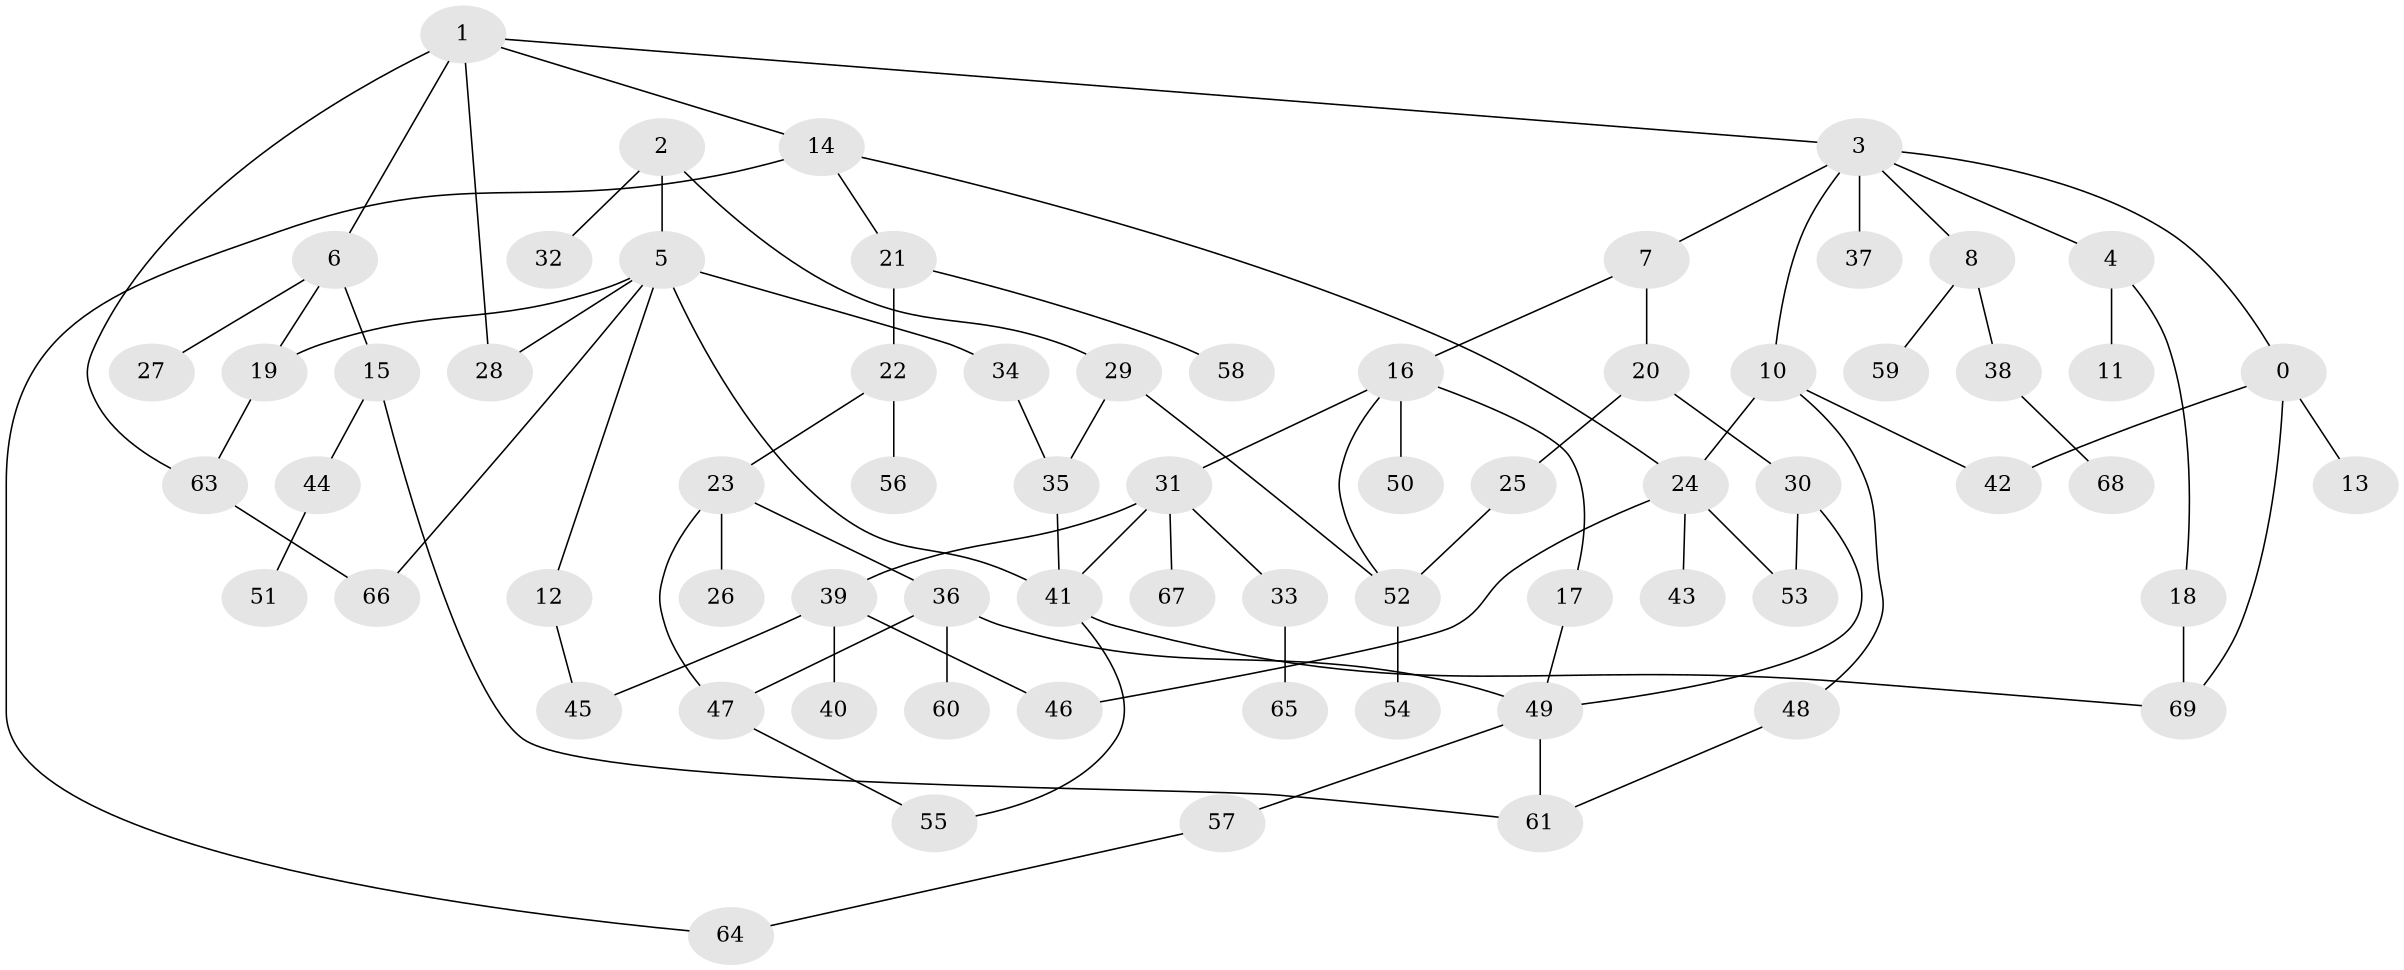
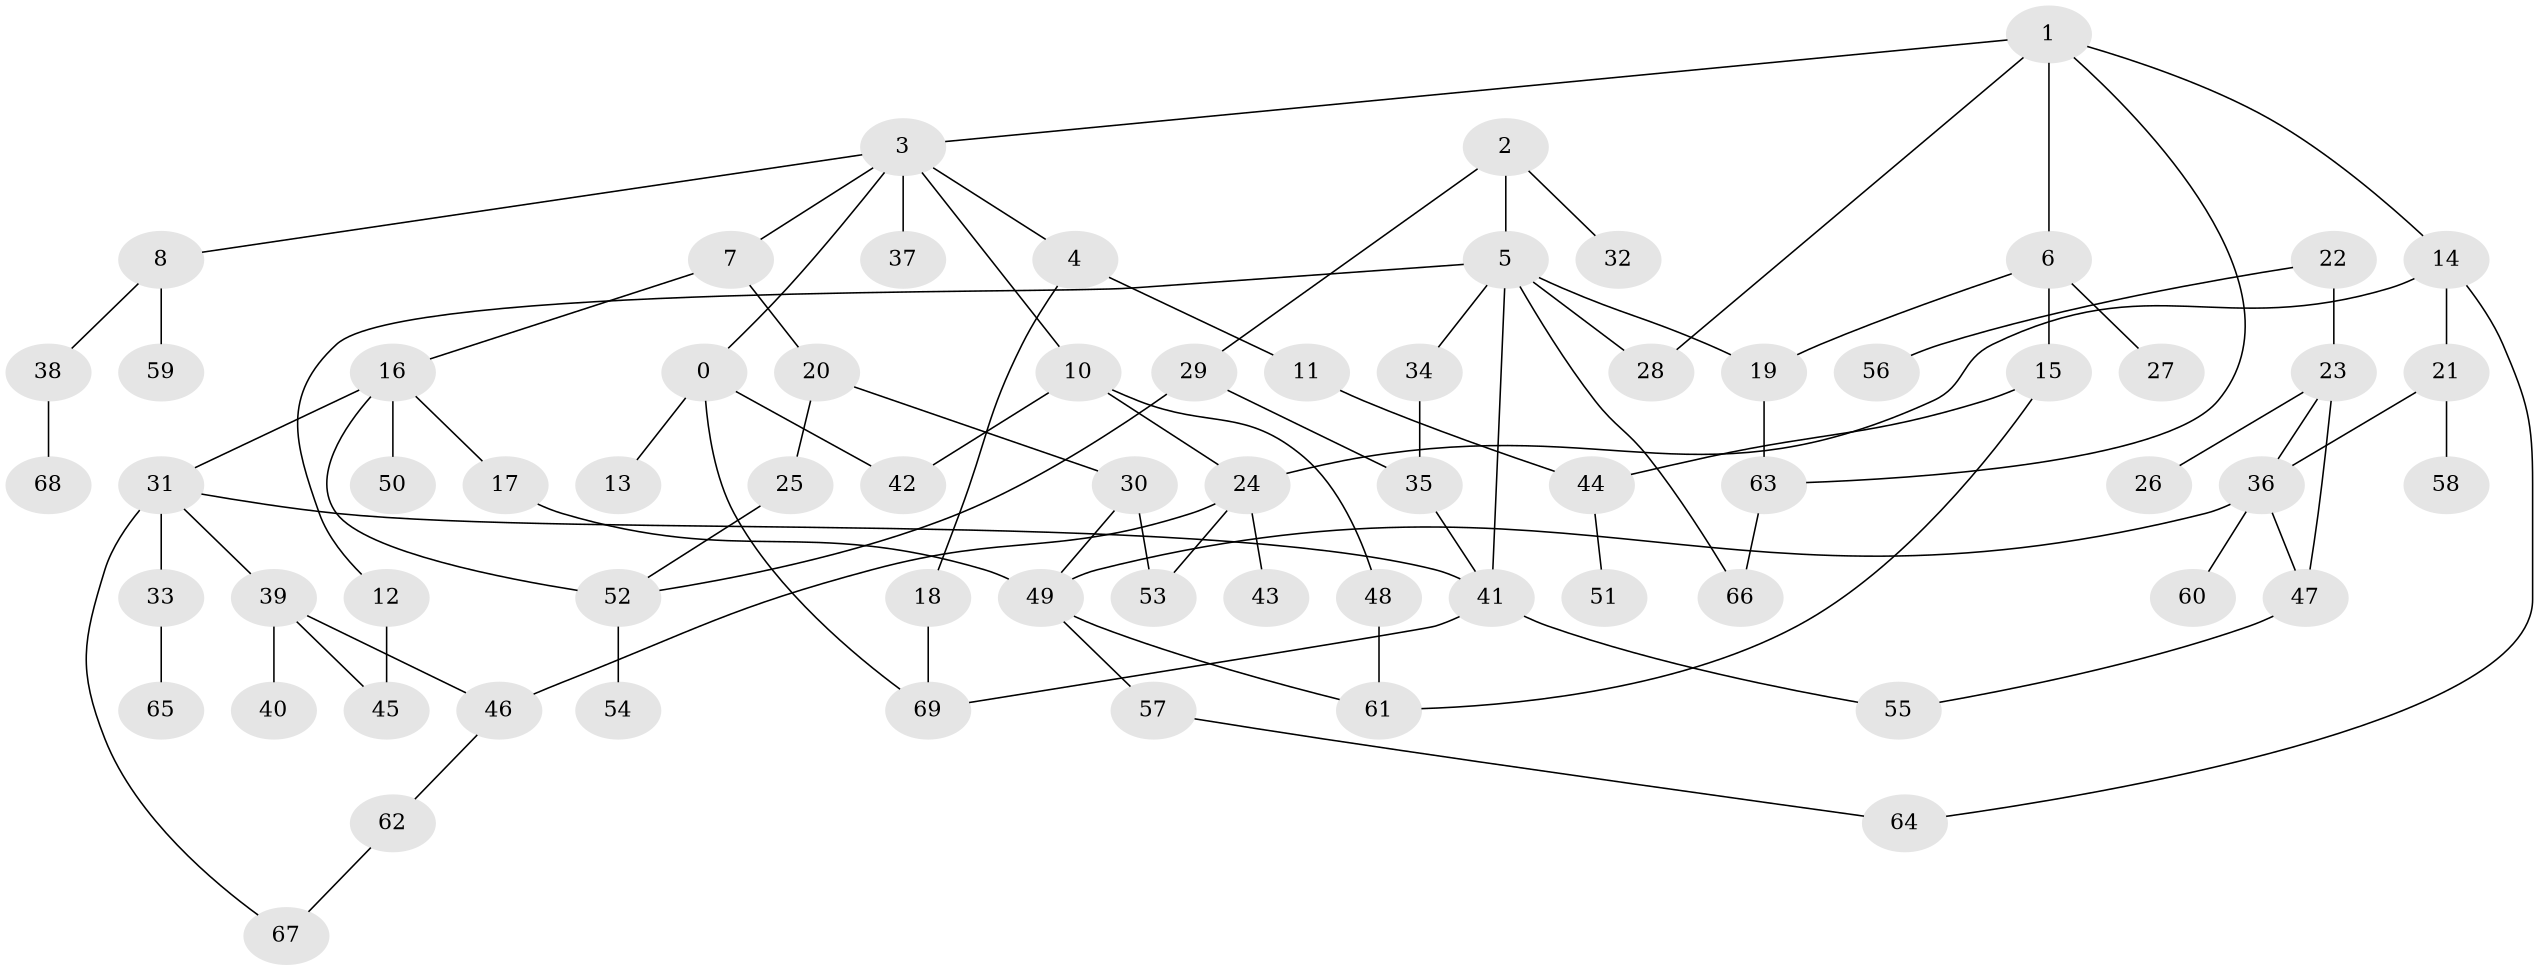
edge "21" -- "22": now "21" -- "36"
edge "11" -- "44": added
node "62": added
